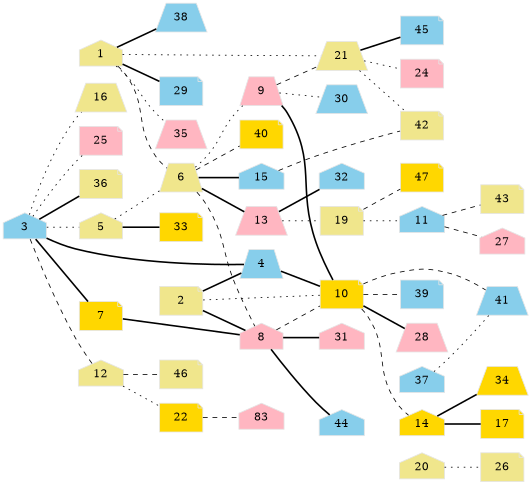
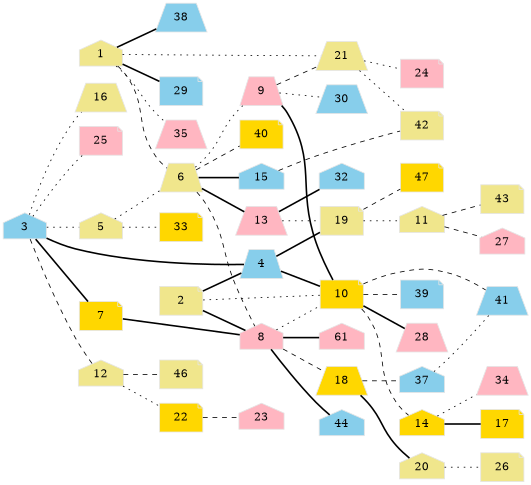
node "45": removed
node "36": removed
node "11": fillcolor skyblue -> khaki
edge "5" -- "33": style bold -> dotted
edge "19" -- "4": added
edge "10" -- "8": style dashed -> dotted
node "31": label "31" -> "61"
node "18": added
node "34": fillcolor gold -> lightpink
edge "34" -- "14": style bold -> dotted
node "83": label "83" -> "23"
